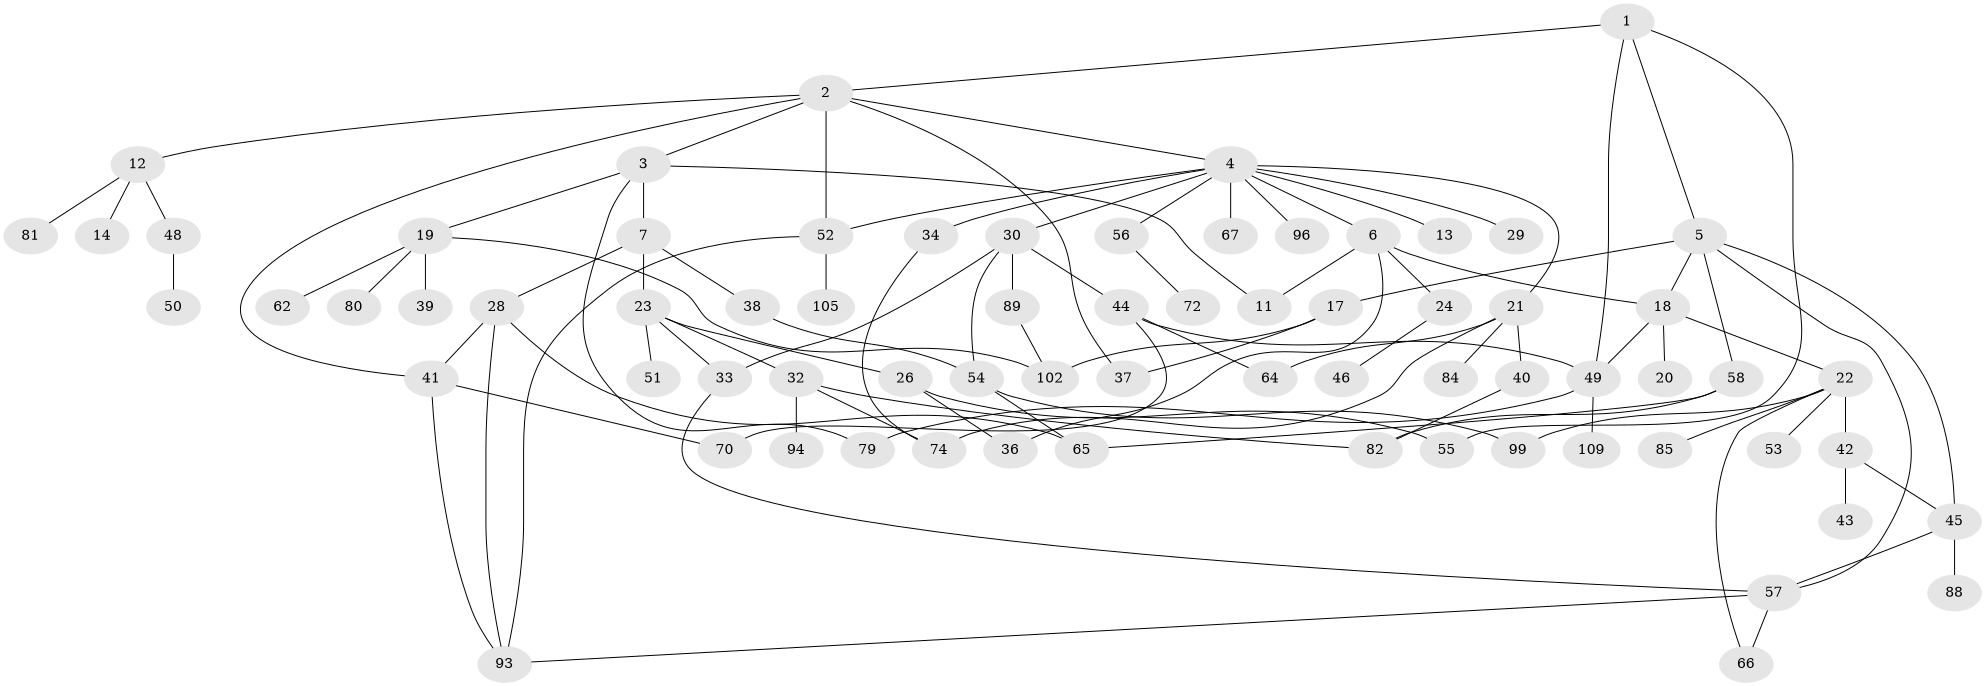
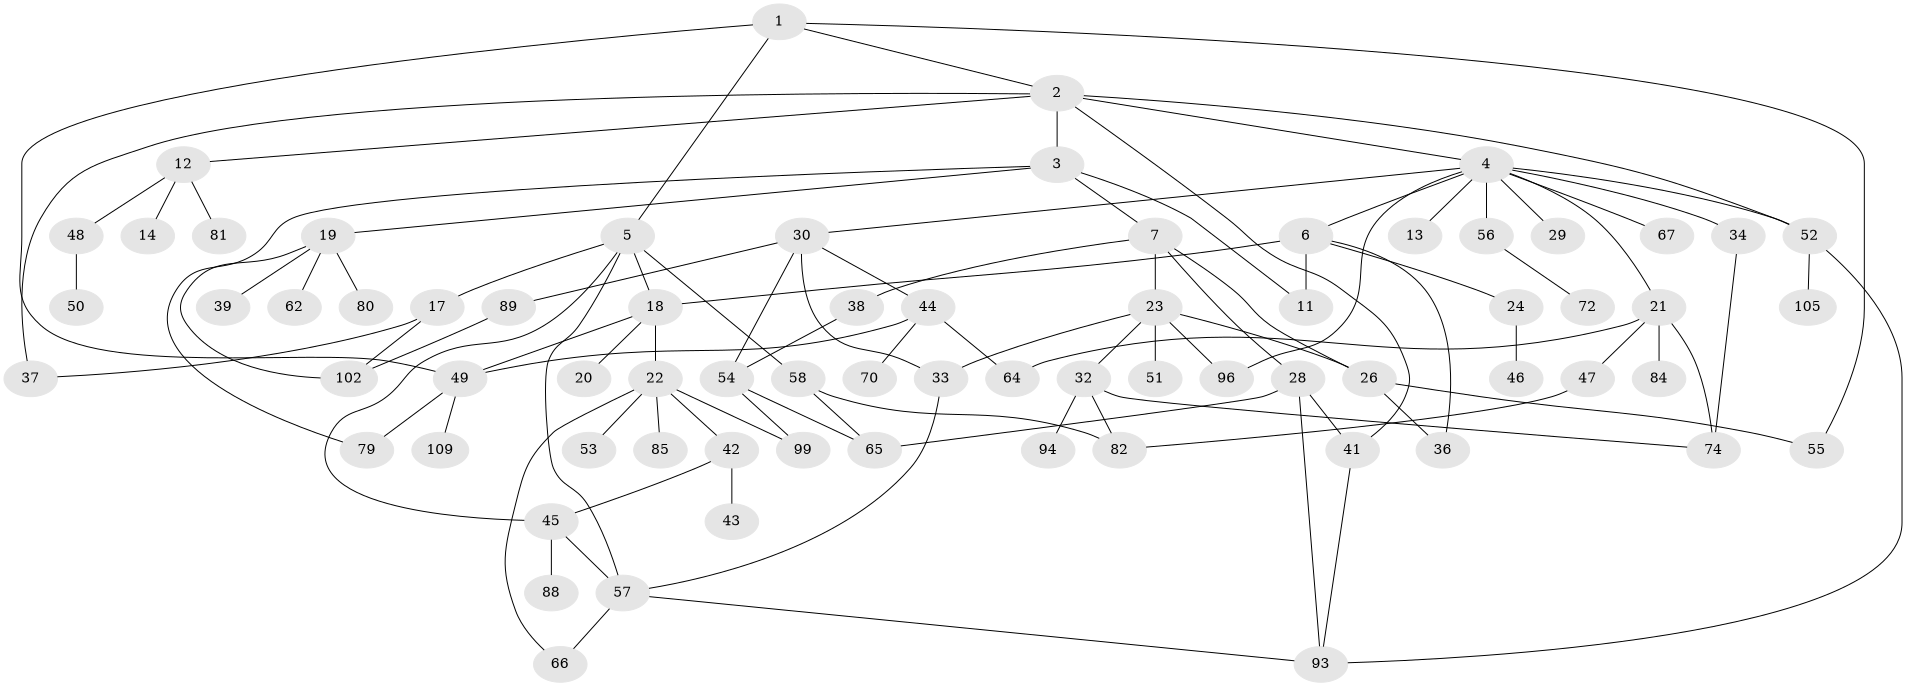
edge "7" -- "26": added
edge "23" -- "96": added
node "40": label "40" -> "47"
edge "41" -- "70": removed
